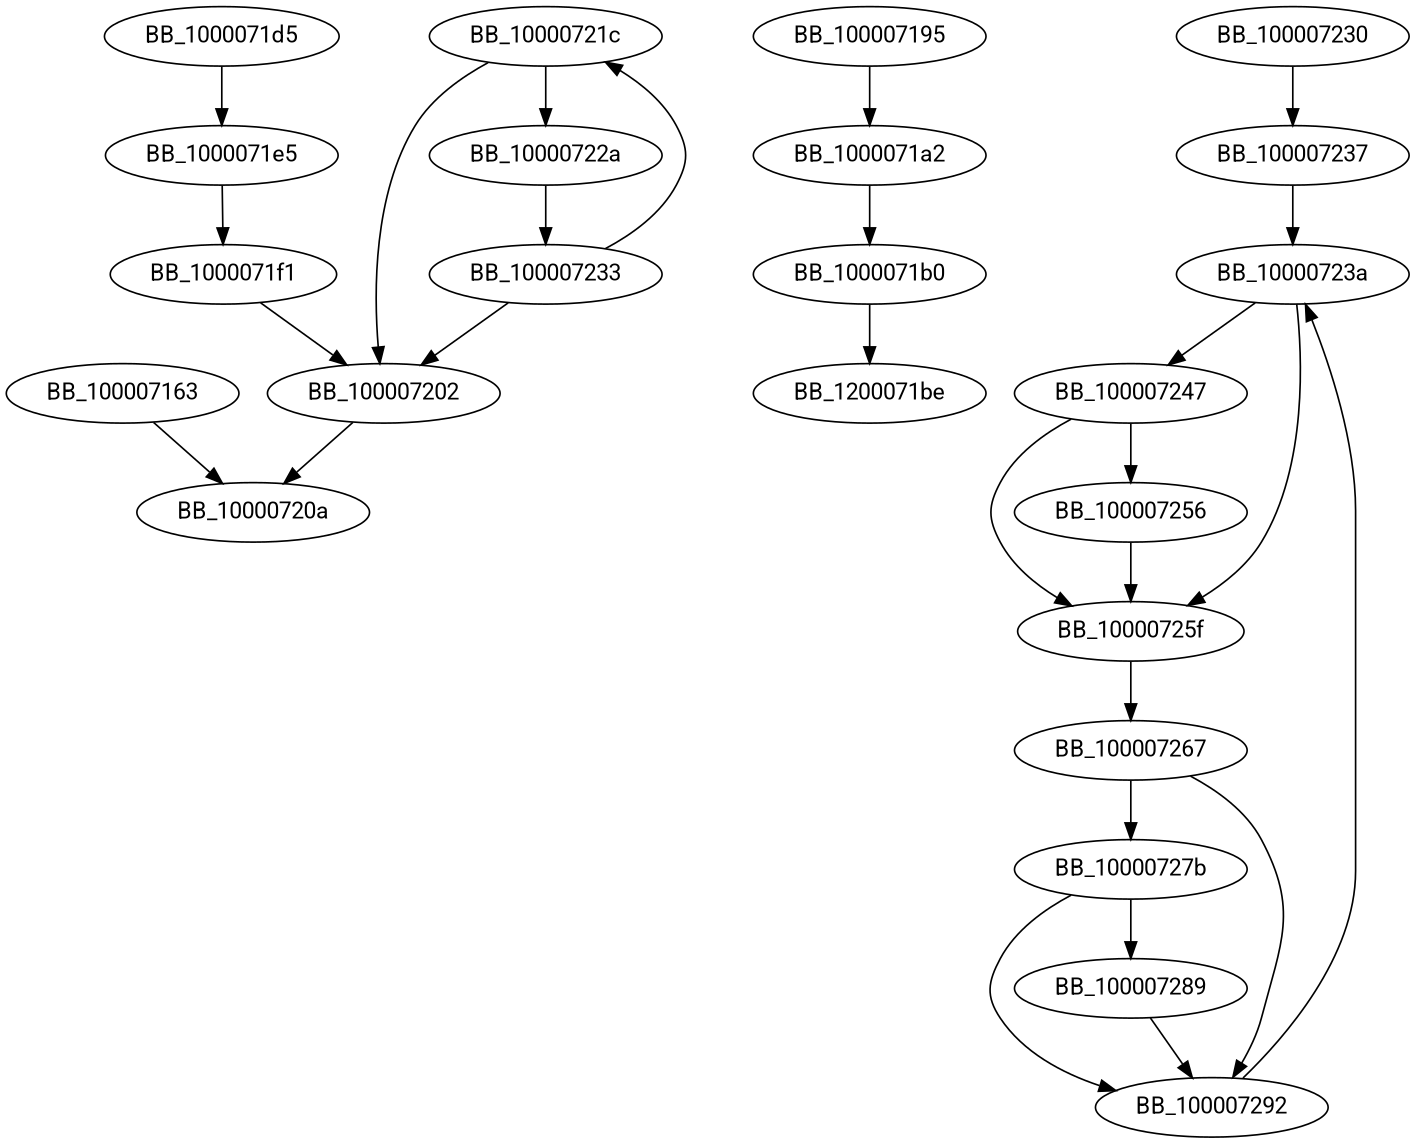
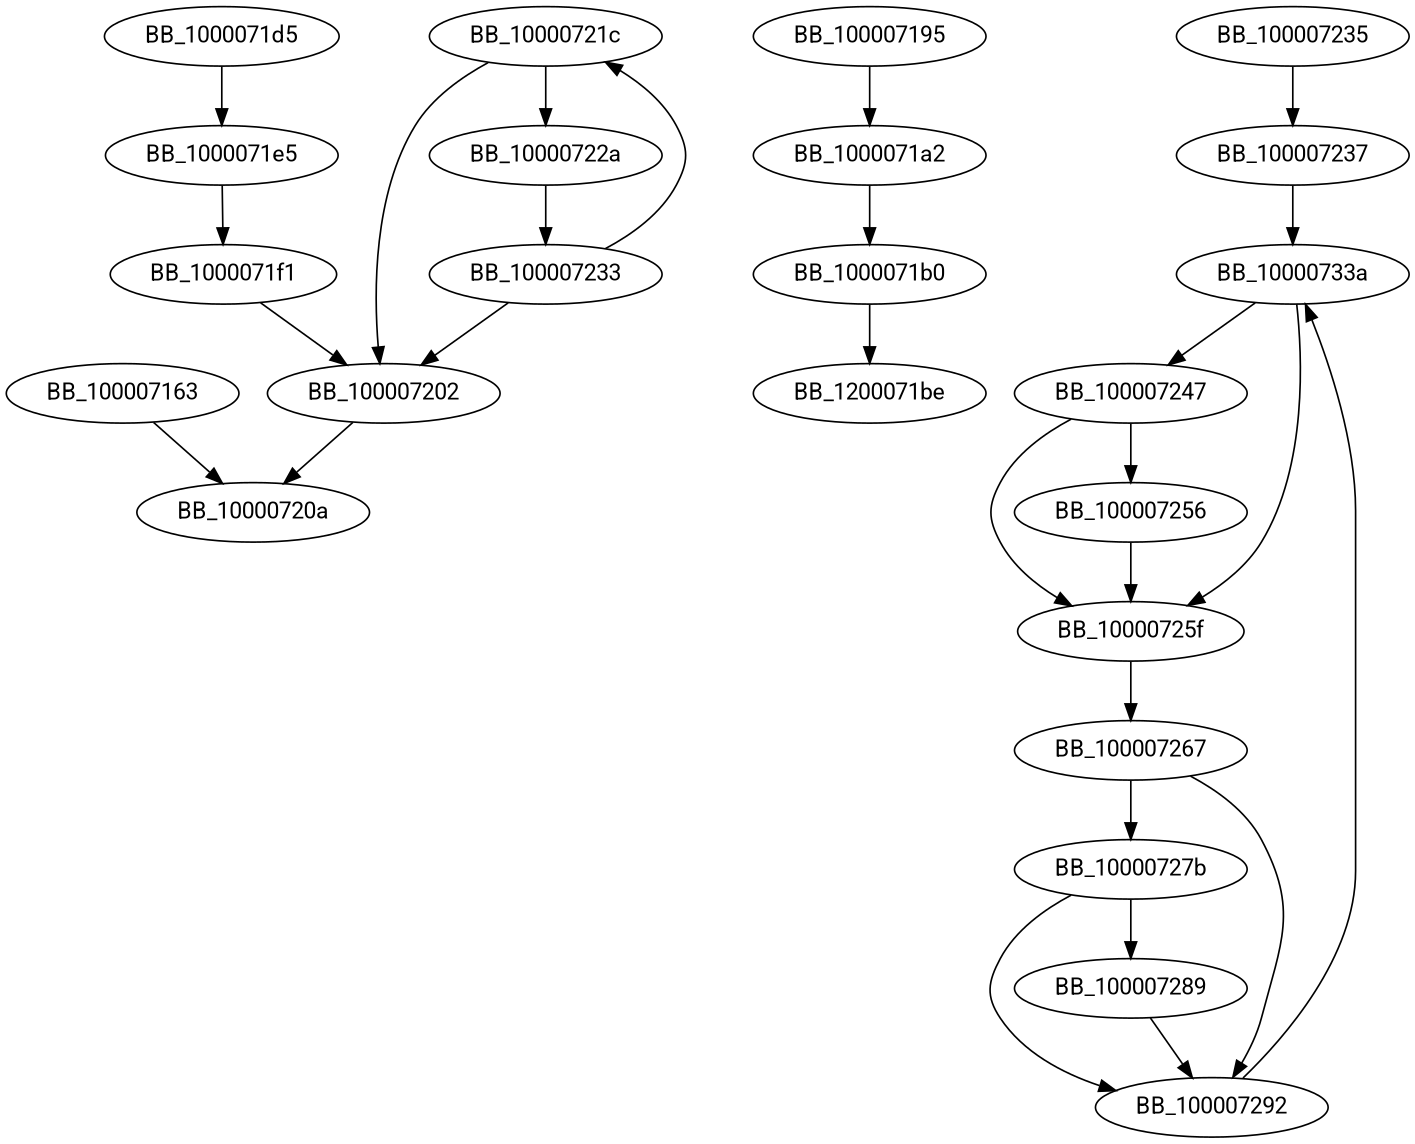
node "BB_100007230": label "BB_100007230" -> "BB_100007235"
node "BB_10000723a": label "BB_10000723a" -> "BB_10000733a"
